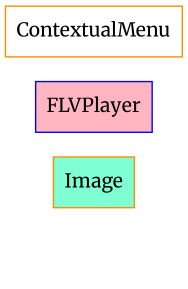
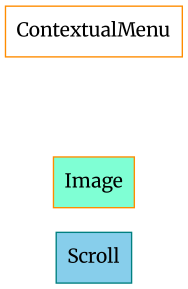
node "FLVPlayer": removed
node "Scroll": added
